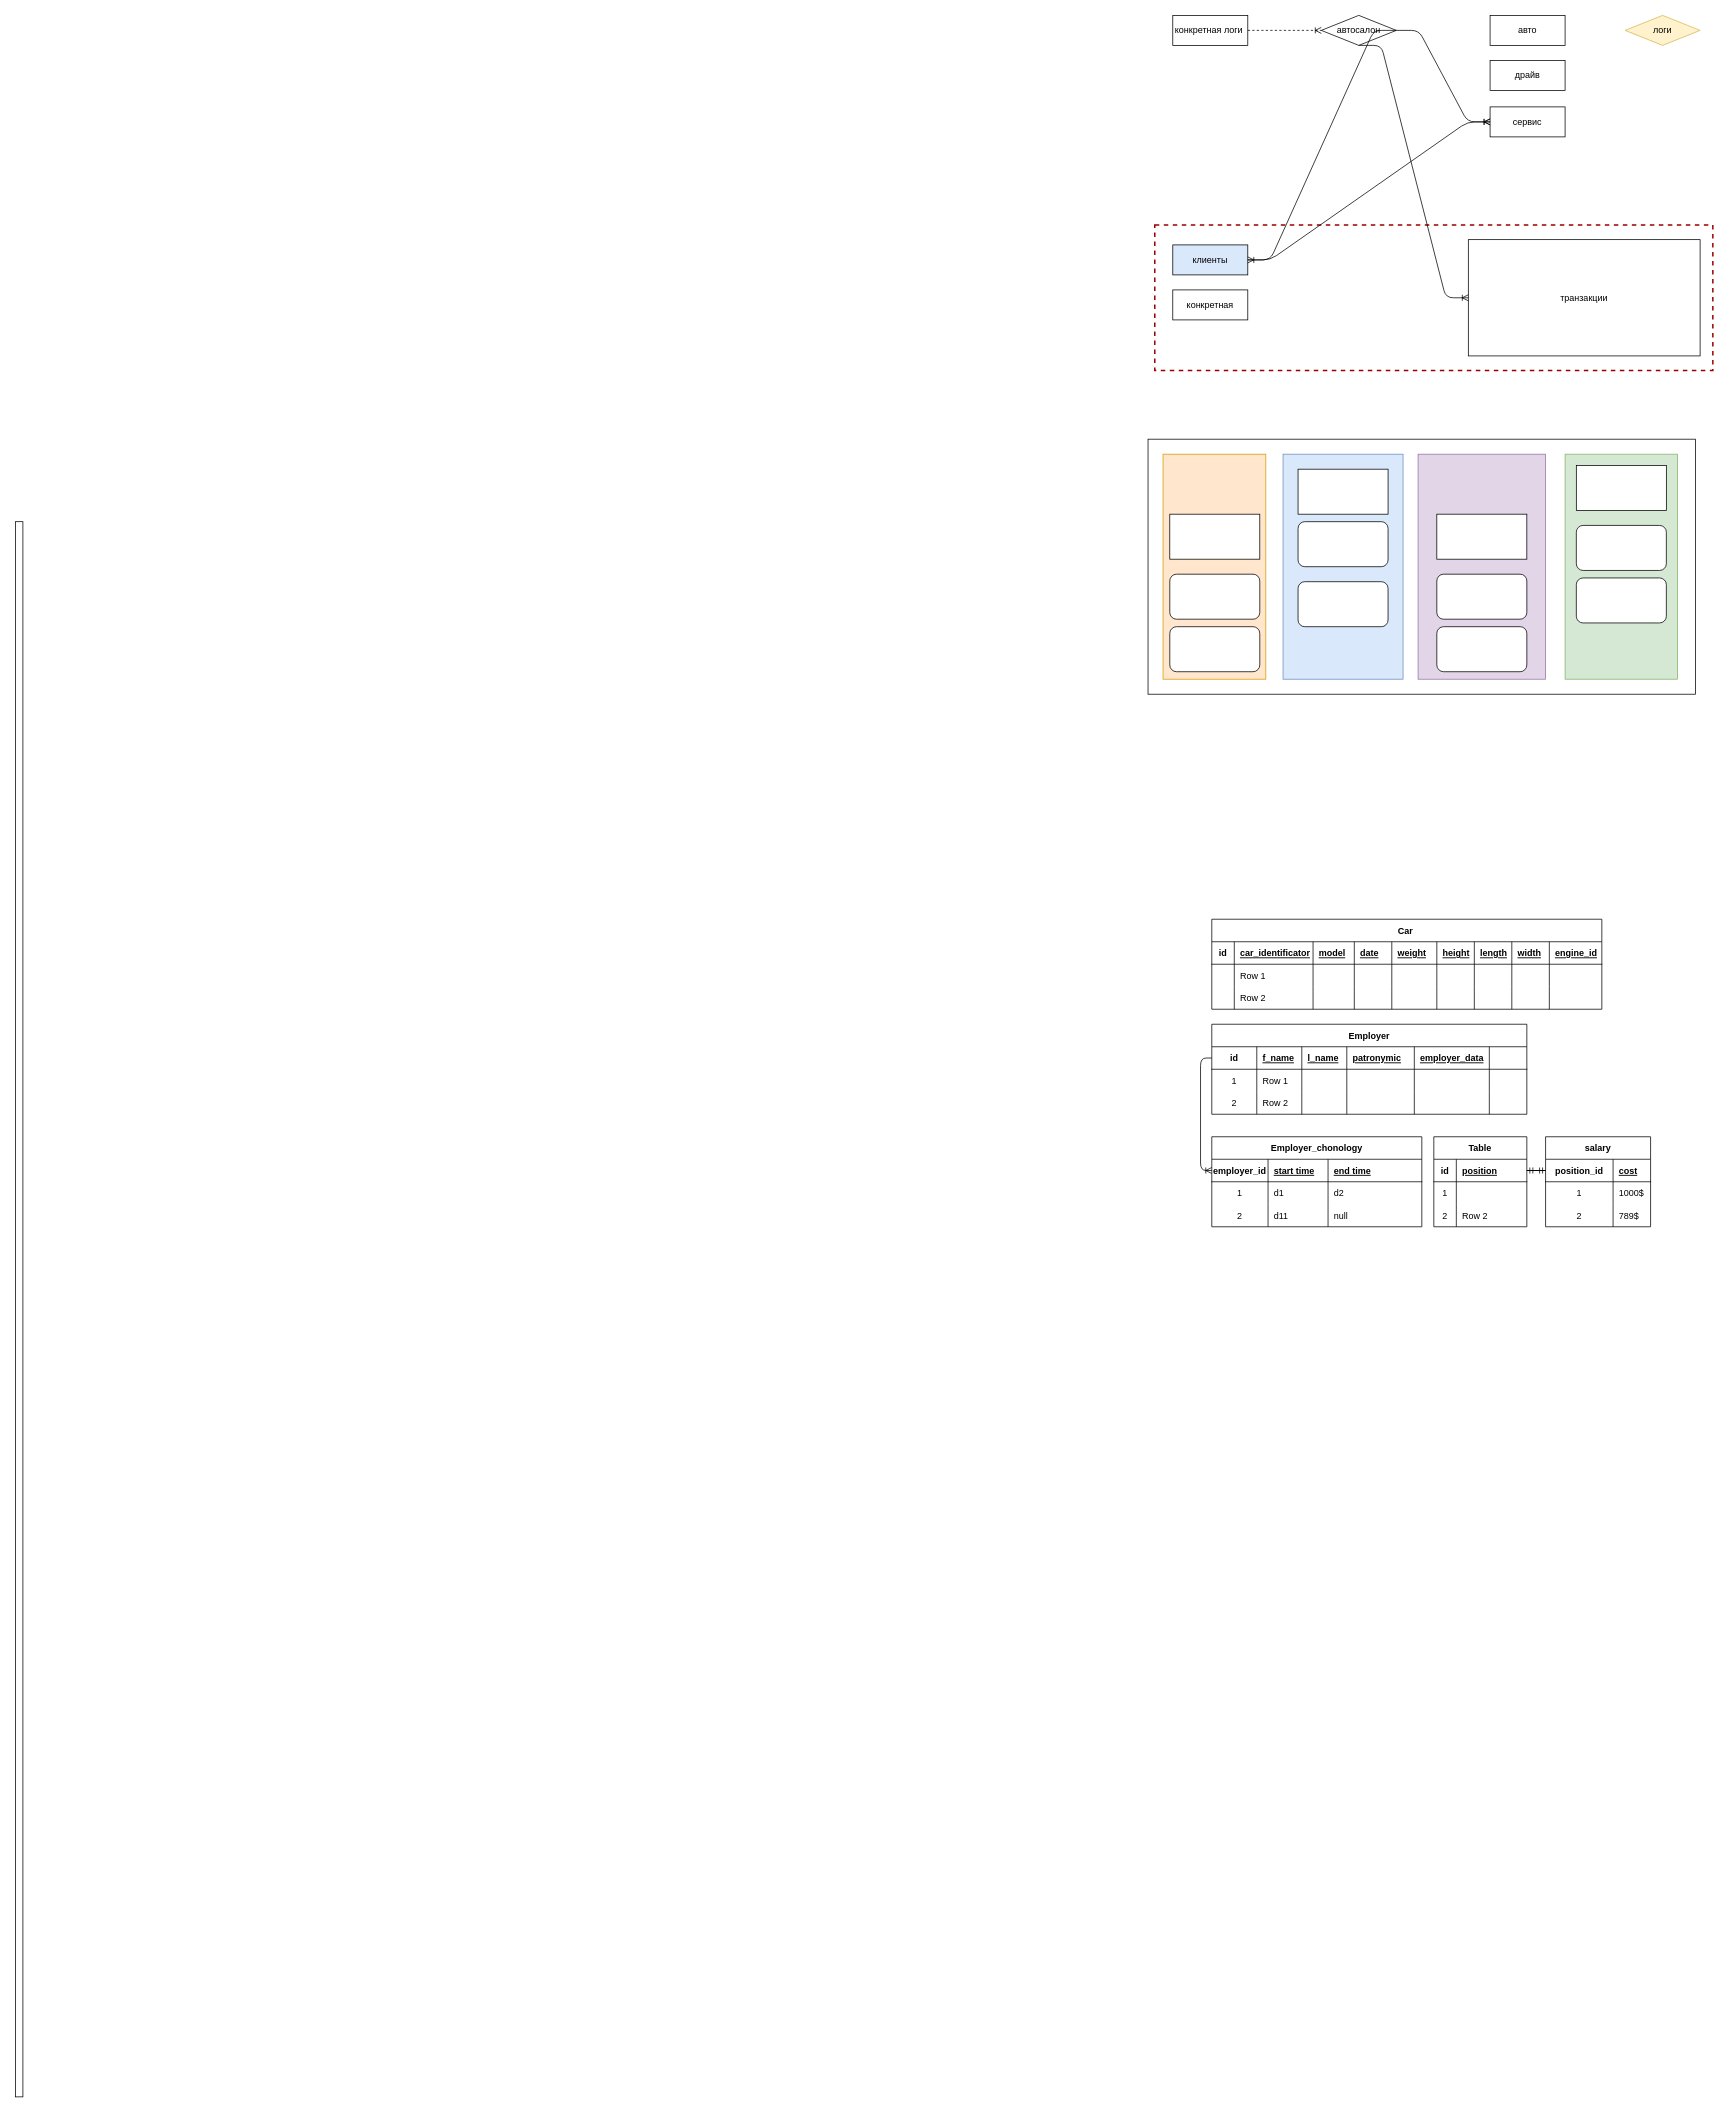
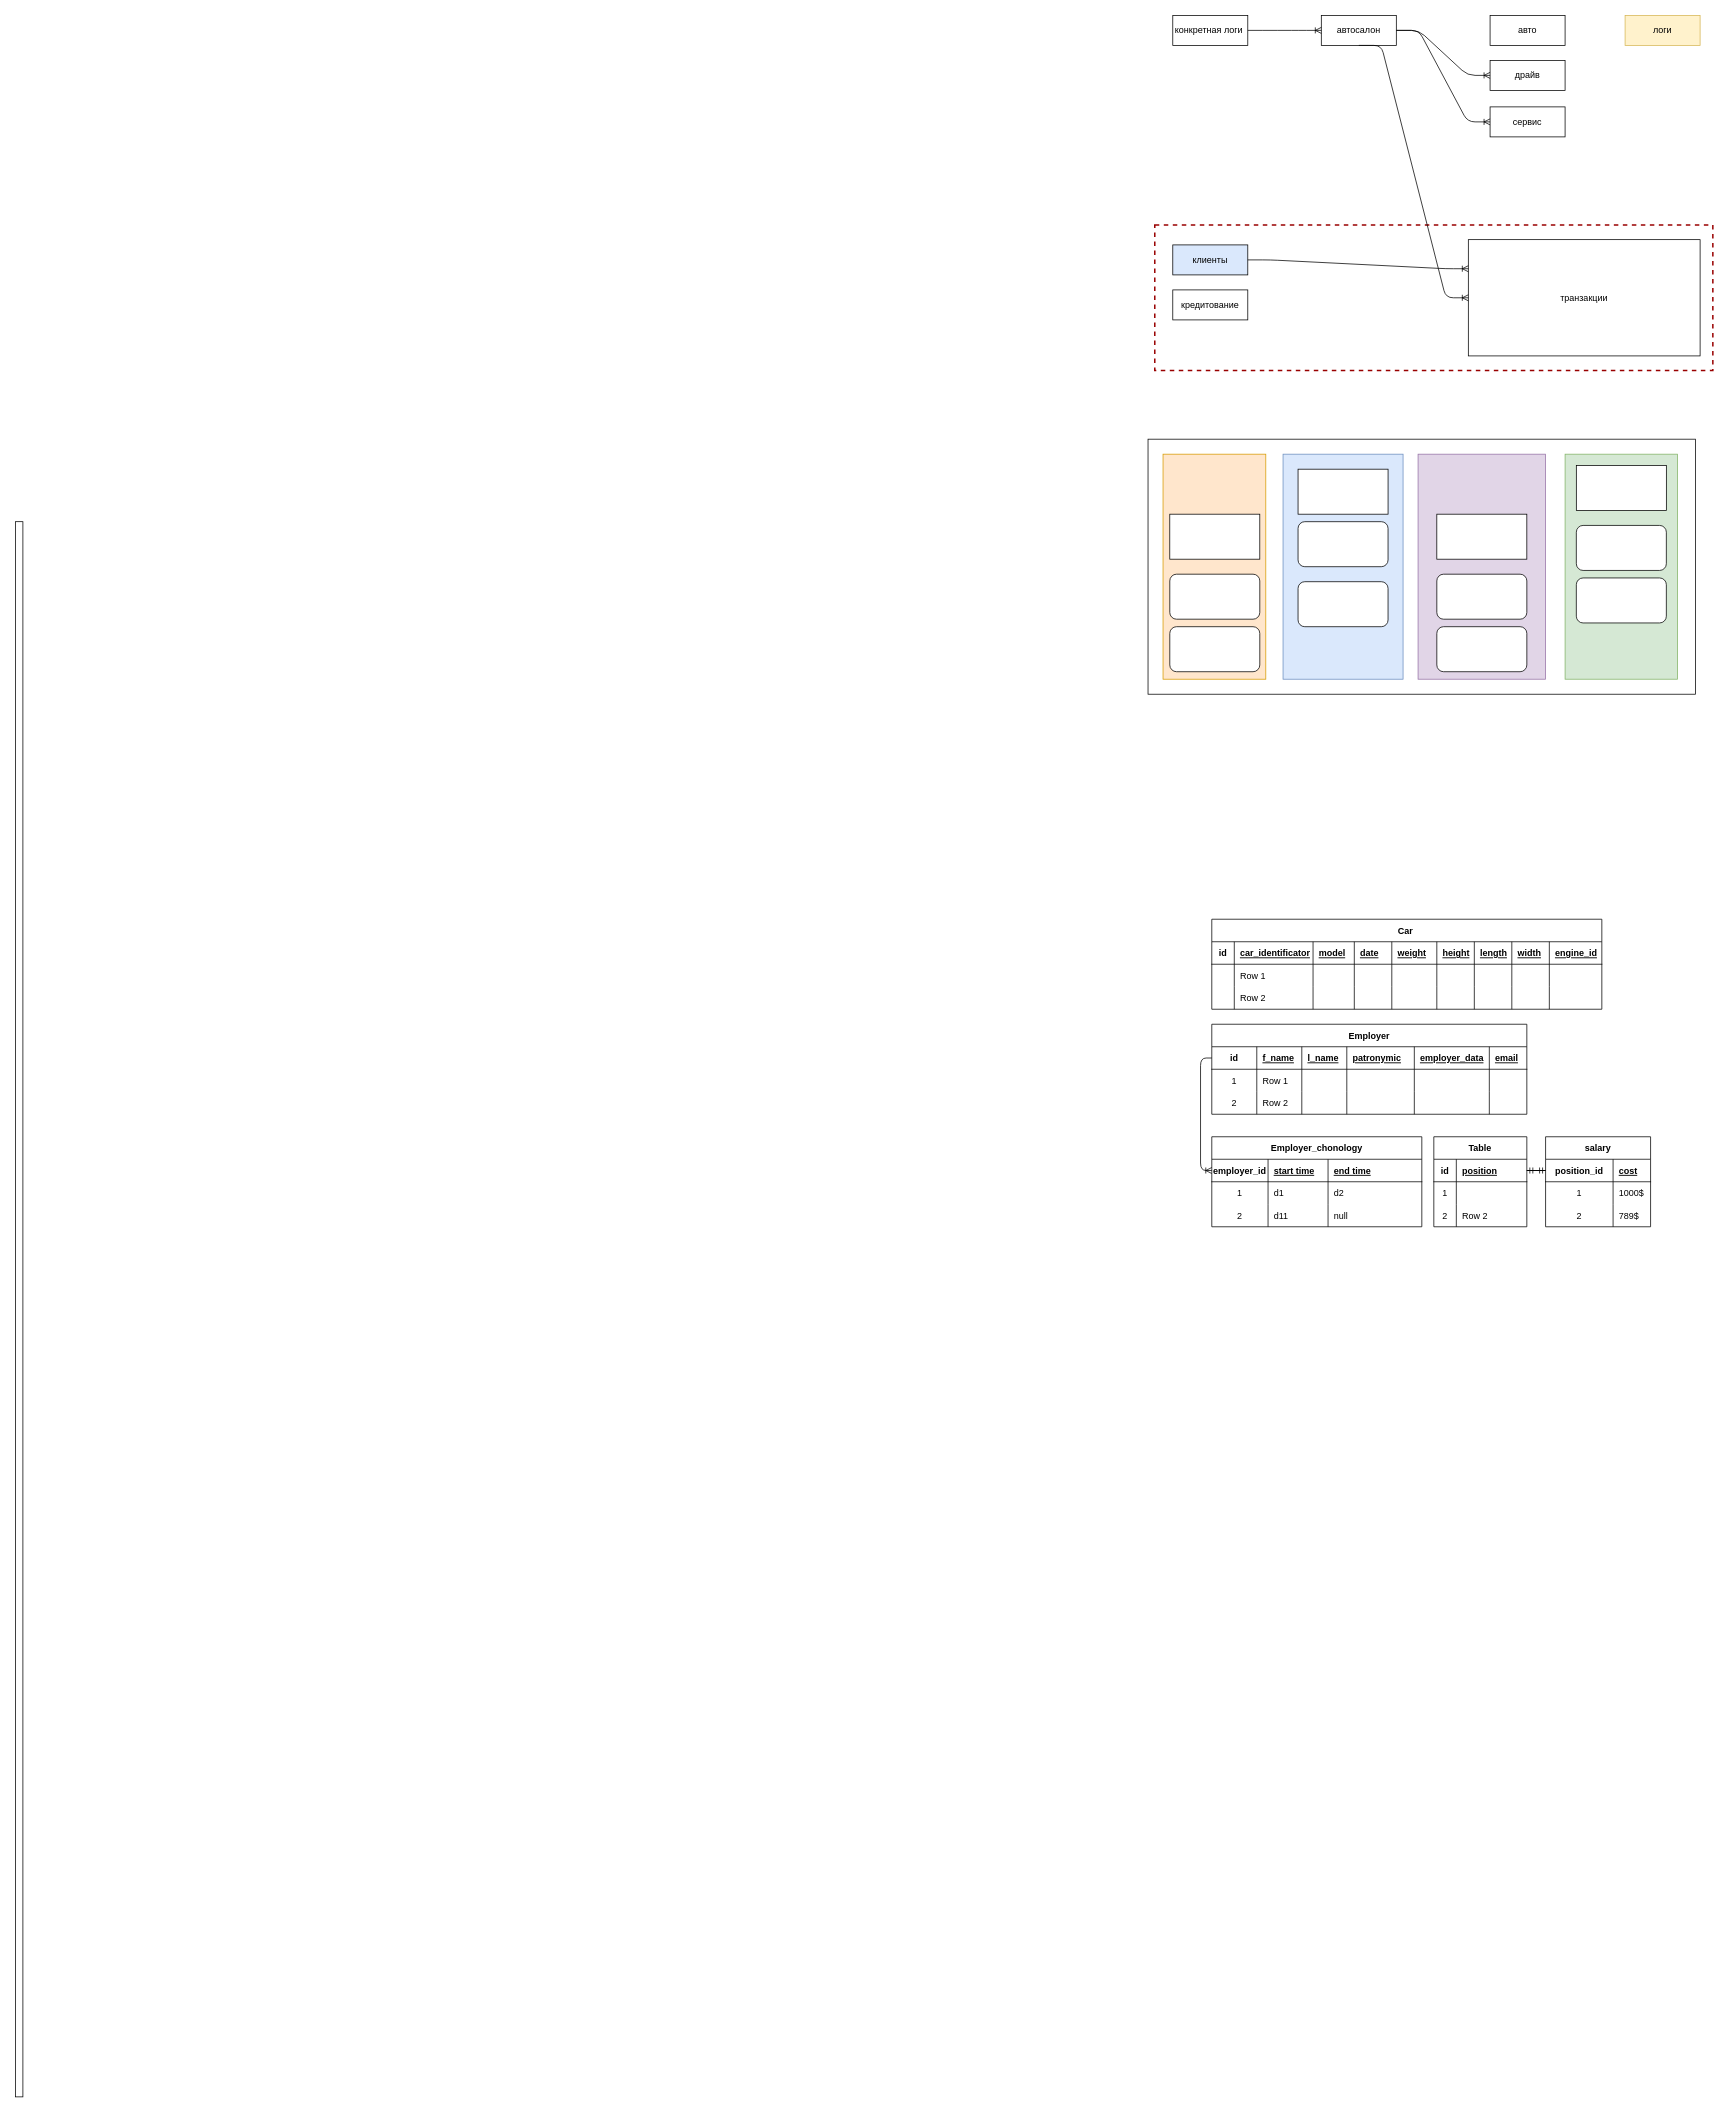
edge "конкретная логи" -> "автосалон": style dashed -> solid
node "автосалон": shape diamond -> rectangle
node "логи": shape diamond -> rectangle
edge "автосалон" -> "клиенты": now "автосалон" -> "драйв"
edge "клиенты" -> "сервис": now "клиенты" -> "транзакции"
node "конкретная": label "конкретная" -> "кредитование"
node "email": added
